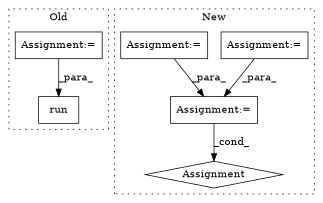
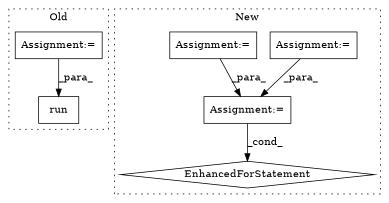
node "Assignment": label "Assignment" -> "EnhancedForStatement"
